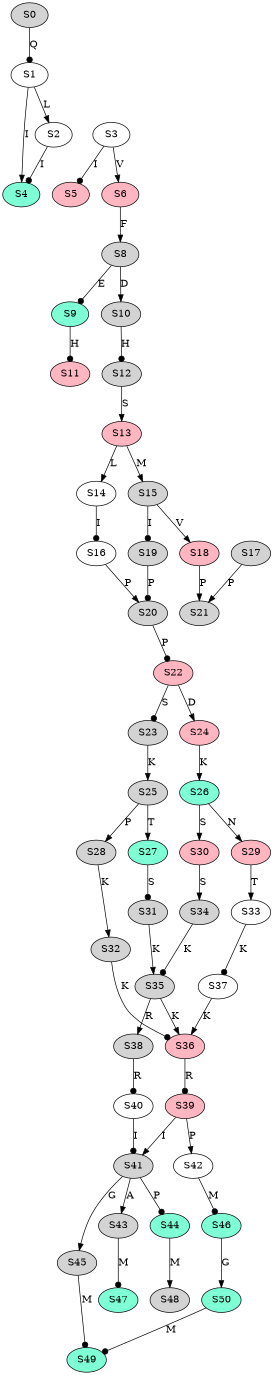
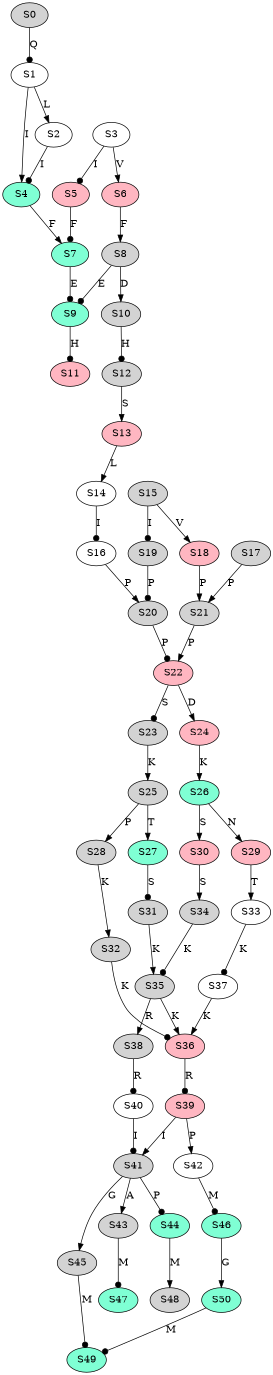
node "S7": added
edge "S13" -> "S15": removed, label "M"
edge "S21" -> "S22": added, label "P"
